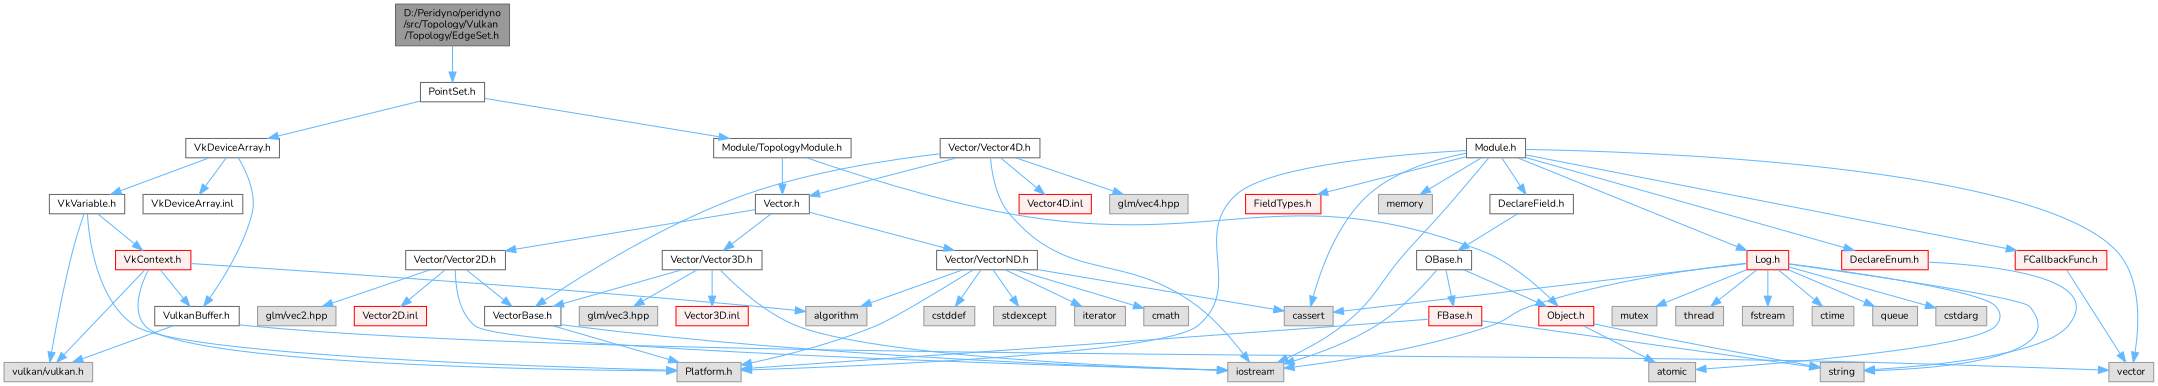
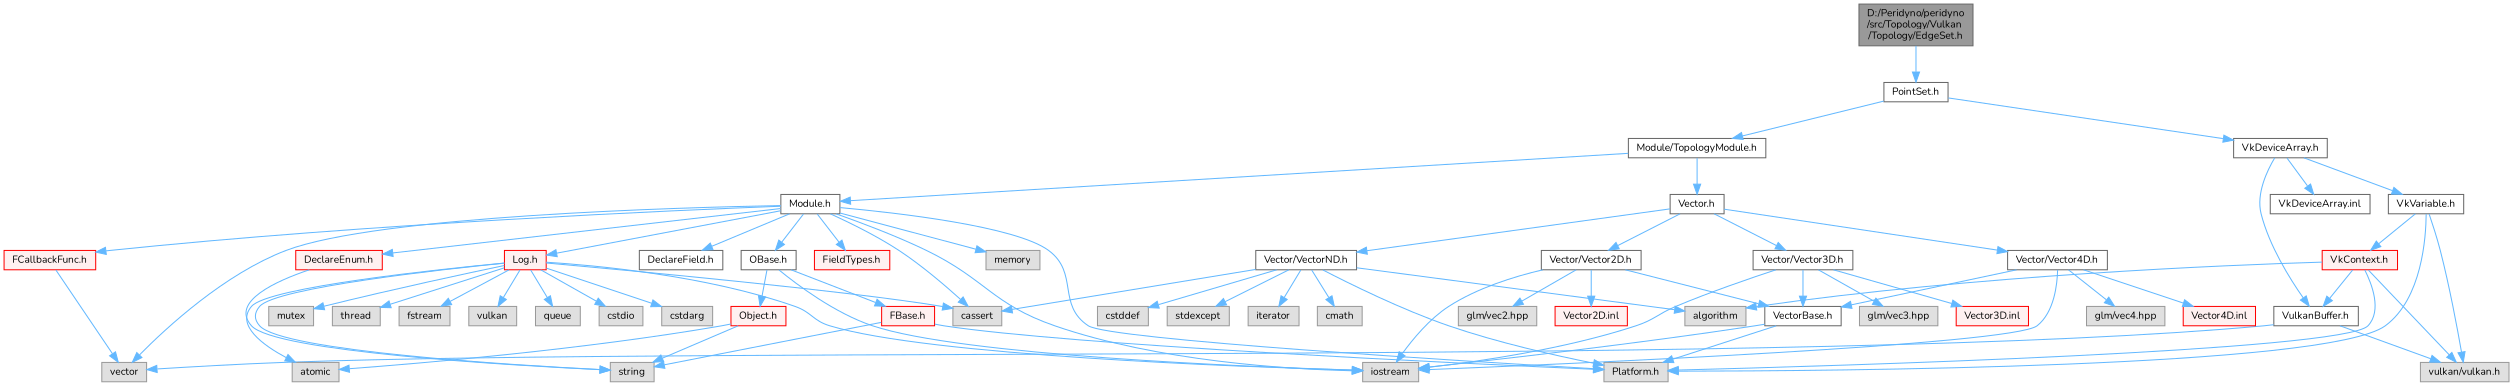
edge "Vector/Vector4D.h" -> "Vector.h": reversed
edge "Module/TopologyModule.h" -> "Object.h": now "Module/TopologyModule.h" -> "Module.h"
edge "DeclareField.h" -> "OBase.h": now "Module.h" -> "OBase.h"
node "cstdio": added
node "ctime": label "ctime" -> "vulkan"
